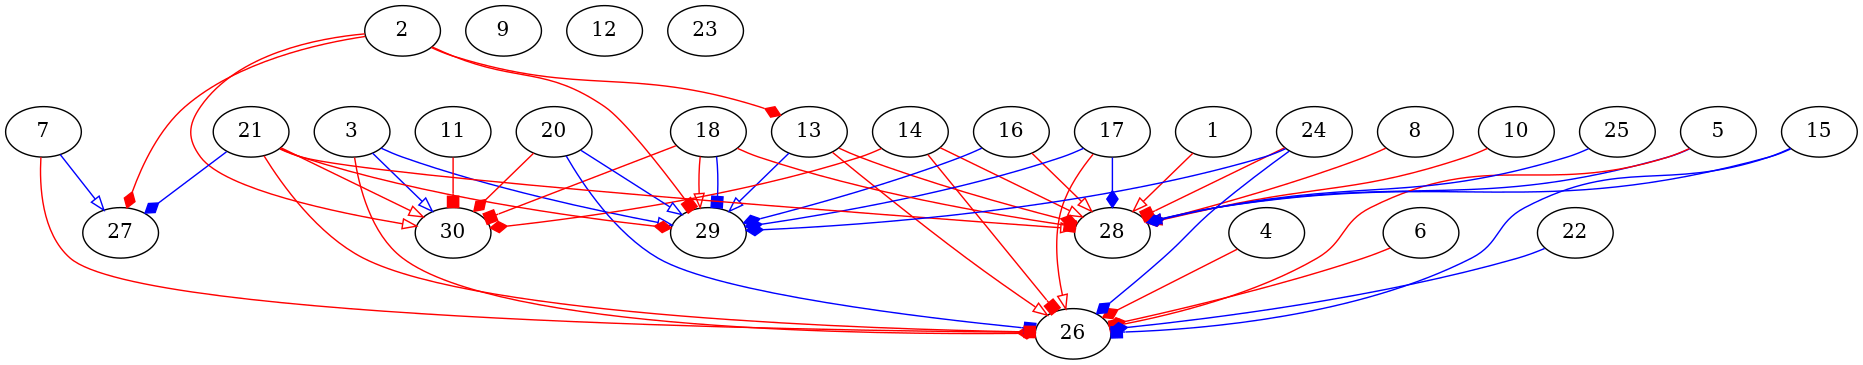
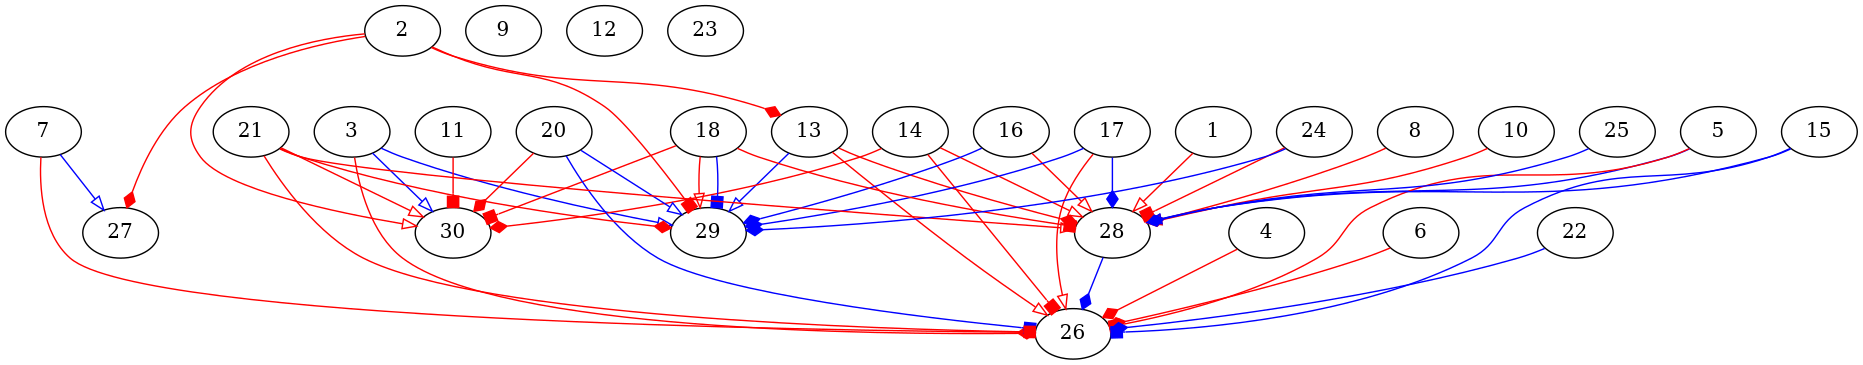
edge "21" -> "27": removed
edge "24" -> "26": now "28" -> "26"
